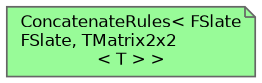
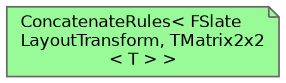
node "ConcatenateRules< FSlate FSlate, TMatrix2x2 < T > >": label "ConcatenateRules< FSlate FSlate, TMatrix2x2 < T > >" -> "ConcatenateRules< FSlate LayoutTransform, TMatrix2x2 < T > >"
